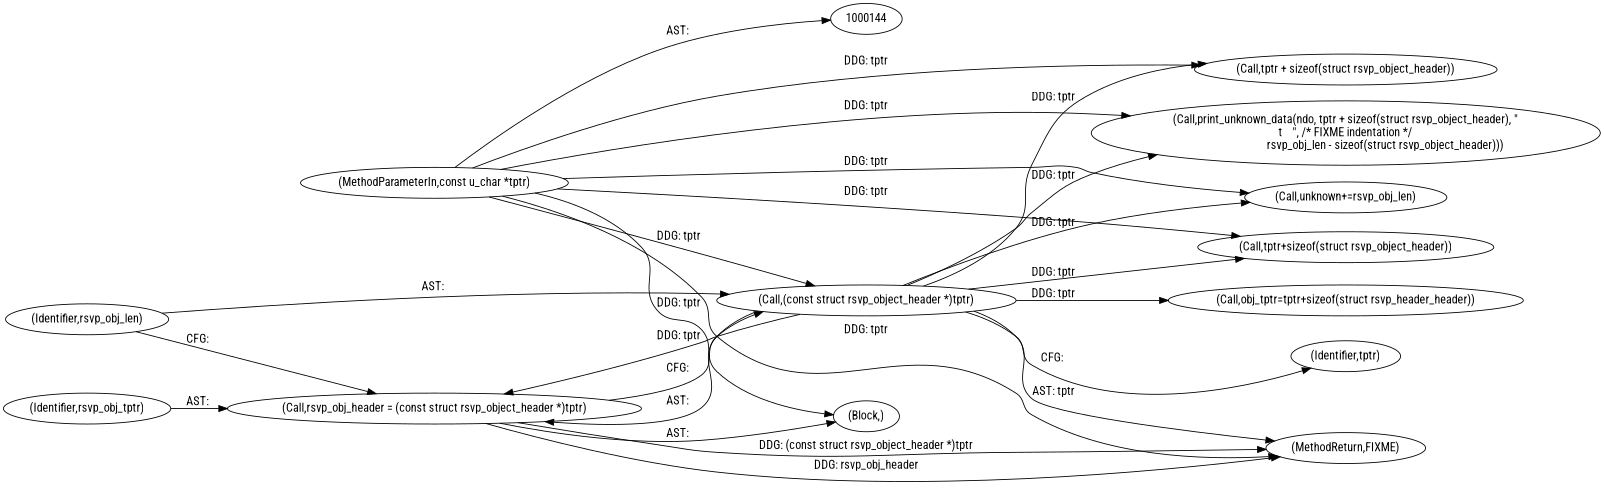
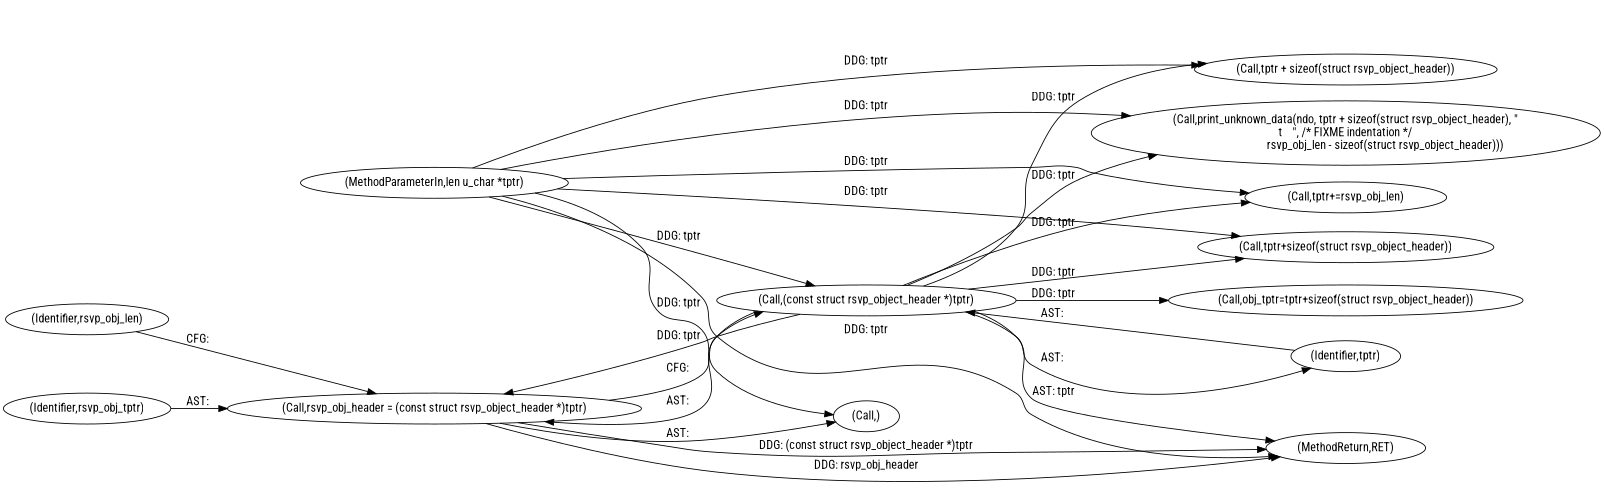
node "1000144": removed
node "(MethodParameterIn,const u_char *tptr)": label "(MethodParameterIn,const u_char *tptr)" -> "(MethodParameterIn,len u_char *tptr)"
node "(Call,unknown+=rsvp_obj_len)": label "(Call,unknown+=rsvp_obj_len)" -> "(Call,tptr+=rsvp_obj_len)"
edge "(Identifier,rsvp_obj_len)" -> "(Call,(const struct rsvp_object_header *)tptr)": now "(Identifier,tptr)" -> "(Call,(const struct rsvp_object_header *)tptr)"
node "(Call,obj_tptr=tptr+sizeof(struct rsvp_header_header))": label "(Call,obj_tptr=tptr+sizeof(struct rsvp_header_header))" -> "(Call,obj_tptr=tptr+sizeof(struct rsvp_object_header))"
edge "(Call,(const struct rsvp_object_header *)tptr)" -> "(Identifier,tptr)": label "CFG: " -> "AST: "
node "(Block,)": label "(Block,)" -> "(Call,)"
node "(MethodReturn,FIXME)": label "(MethodReturn,FIXME)" -> "(MethodReturn,RET)"
